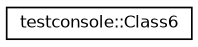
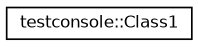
node "testconsole::Class6": label "testconsole::Class6" -> "testconsole::Class1"
